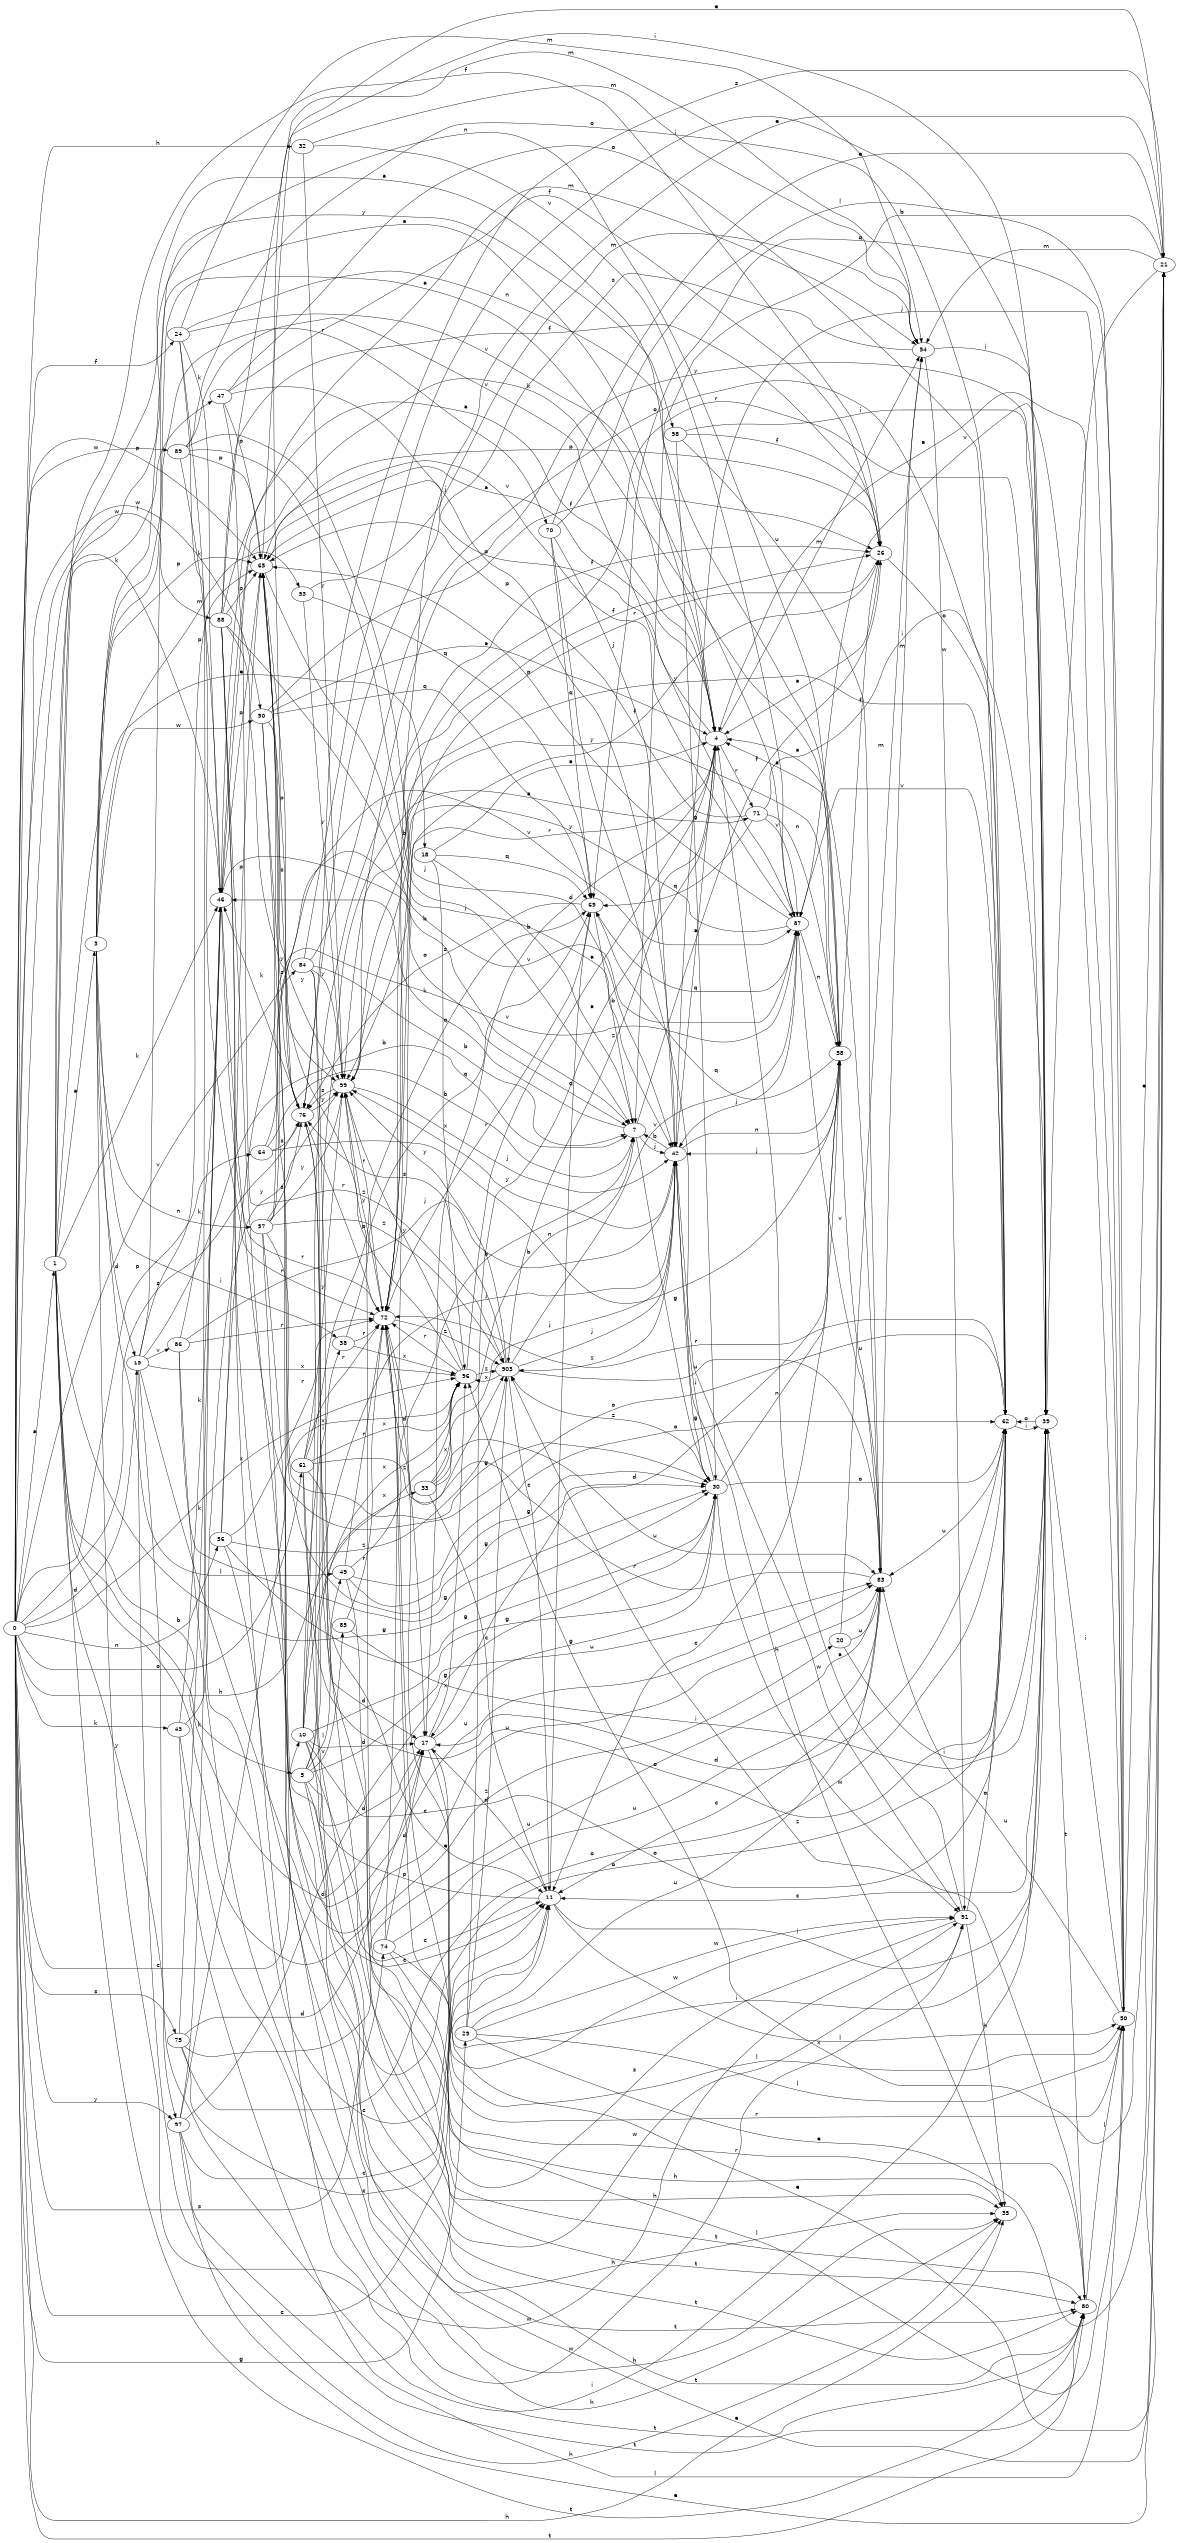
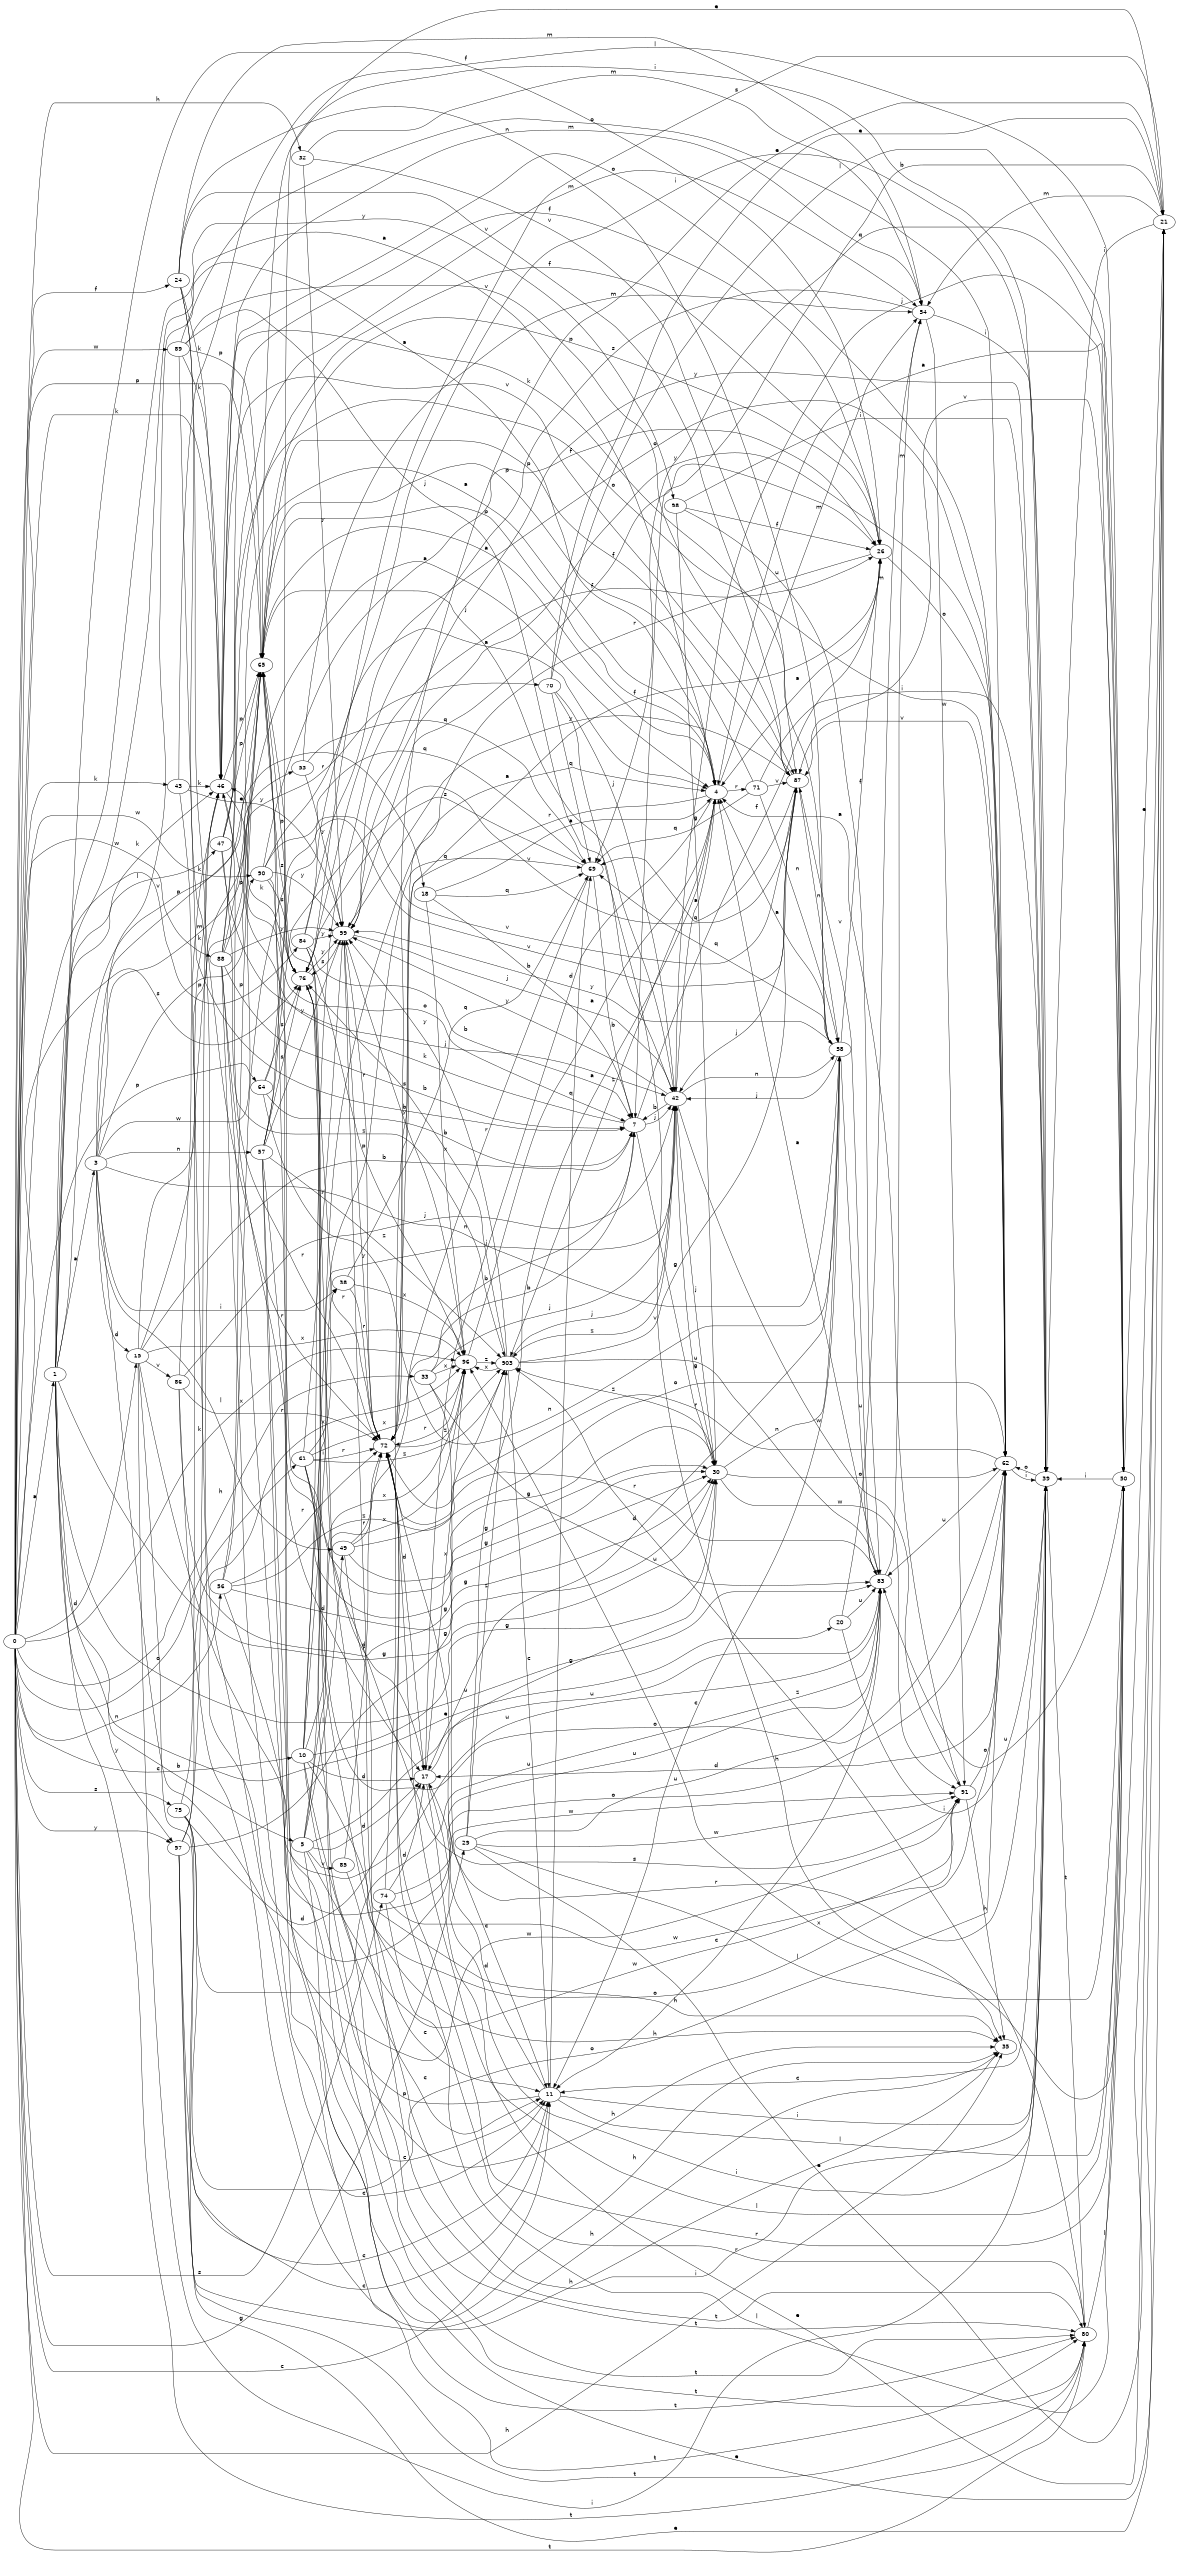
edge "5" -> "71": now "5" -> "4"
